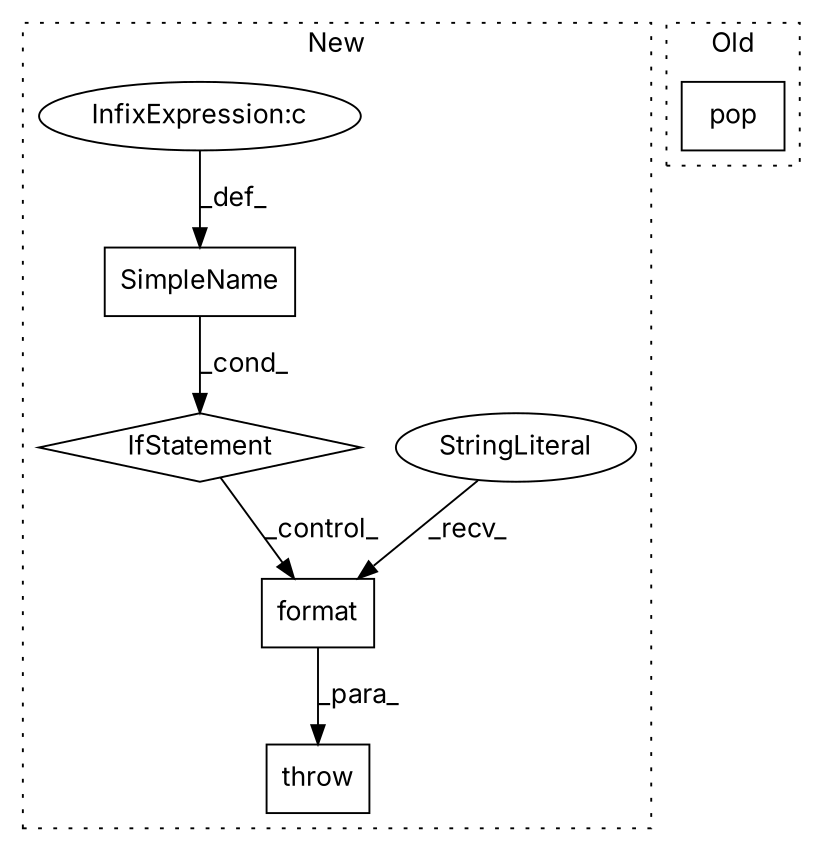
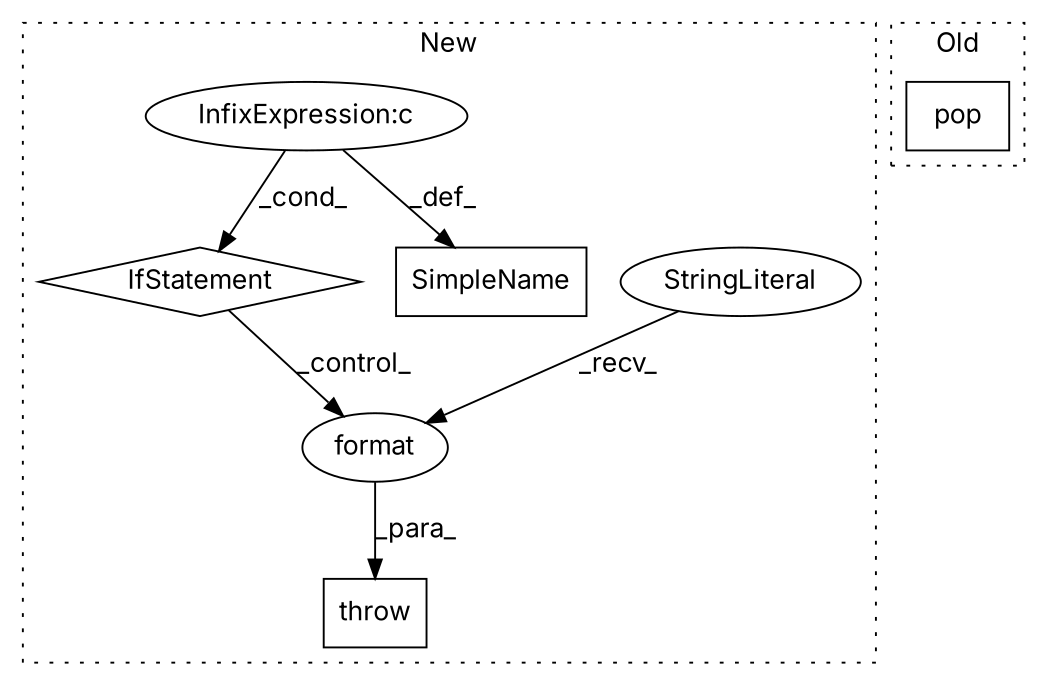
edge "SimpleName" -> "IfStatement": now "InfixExpression:c" -> "IfStatement"
node "format": shape box -> ellipse
